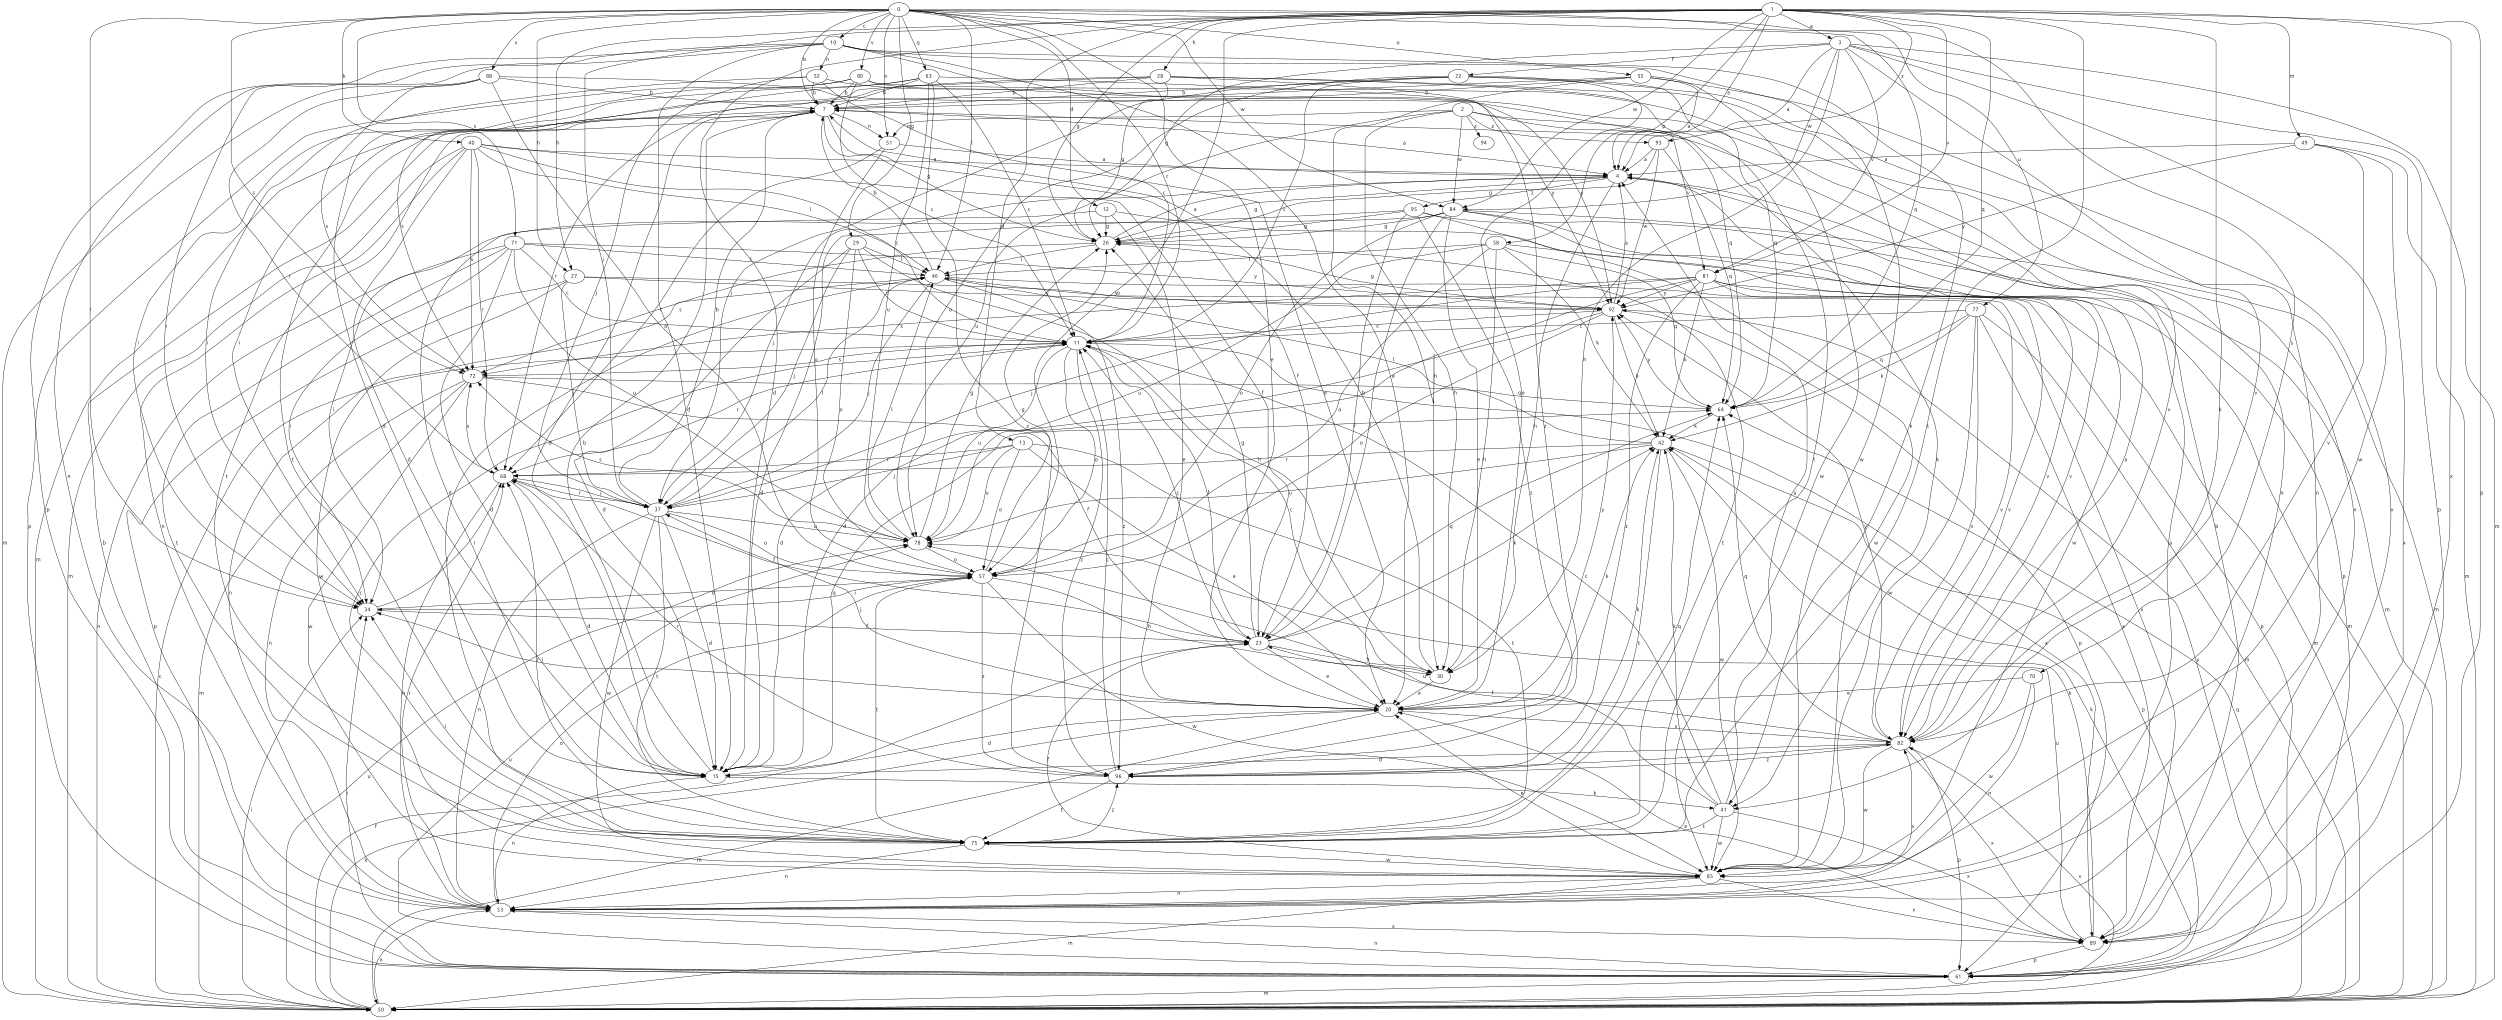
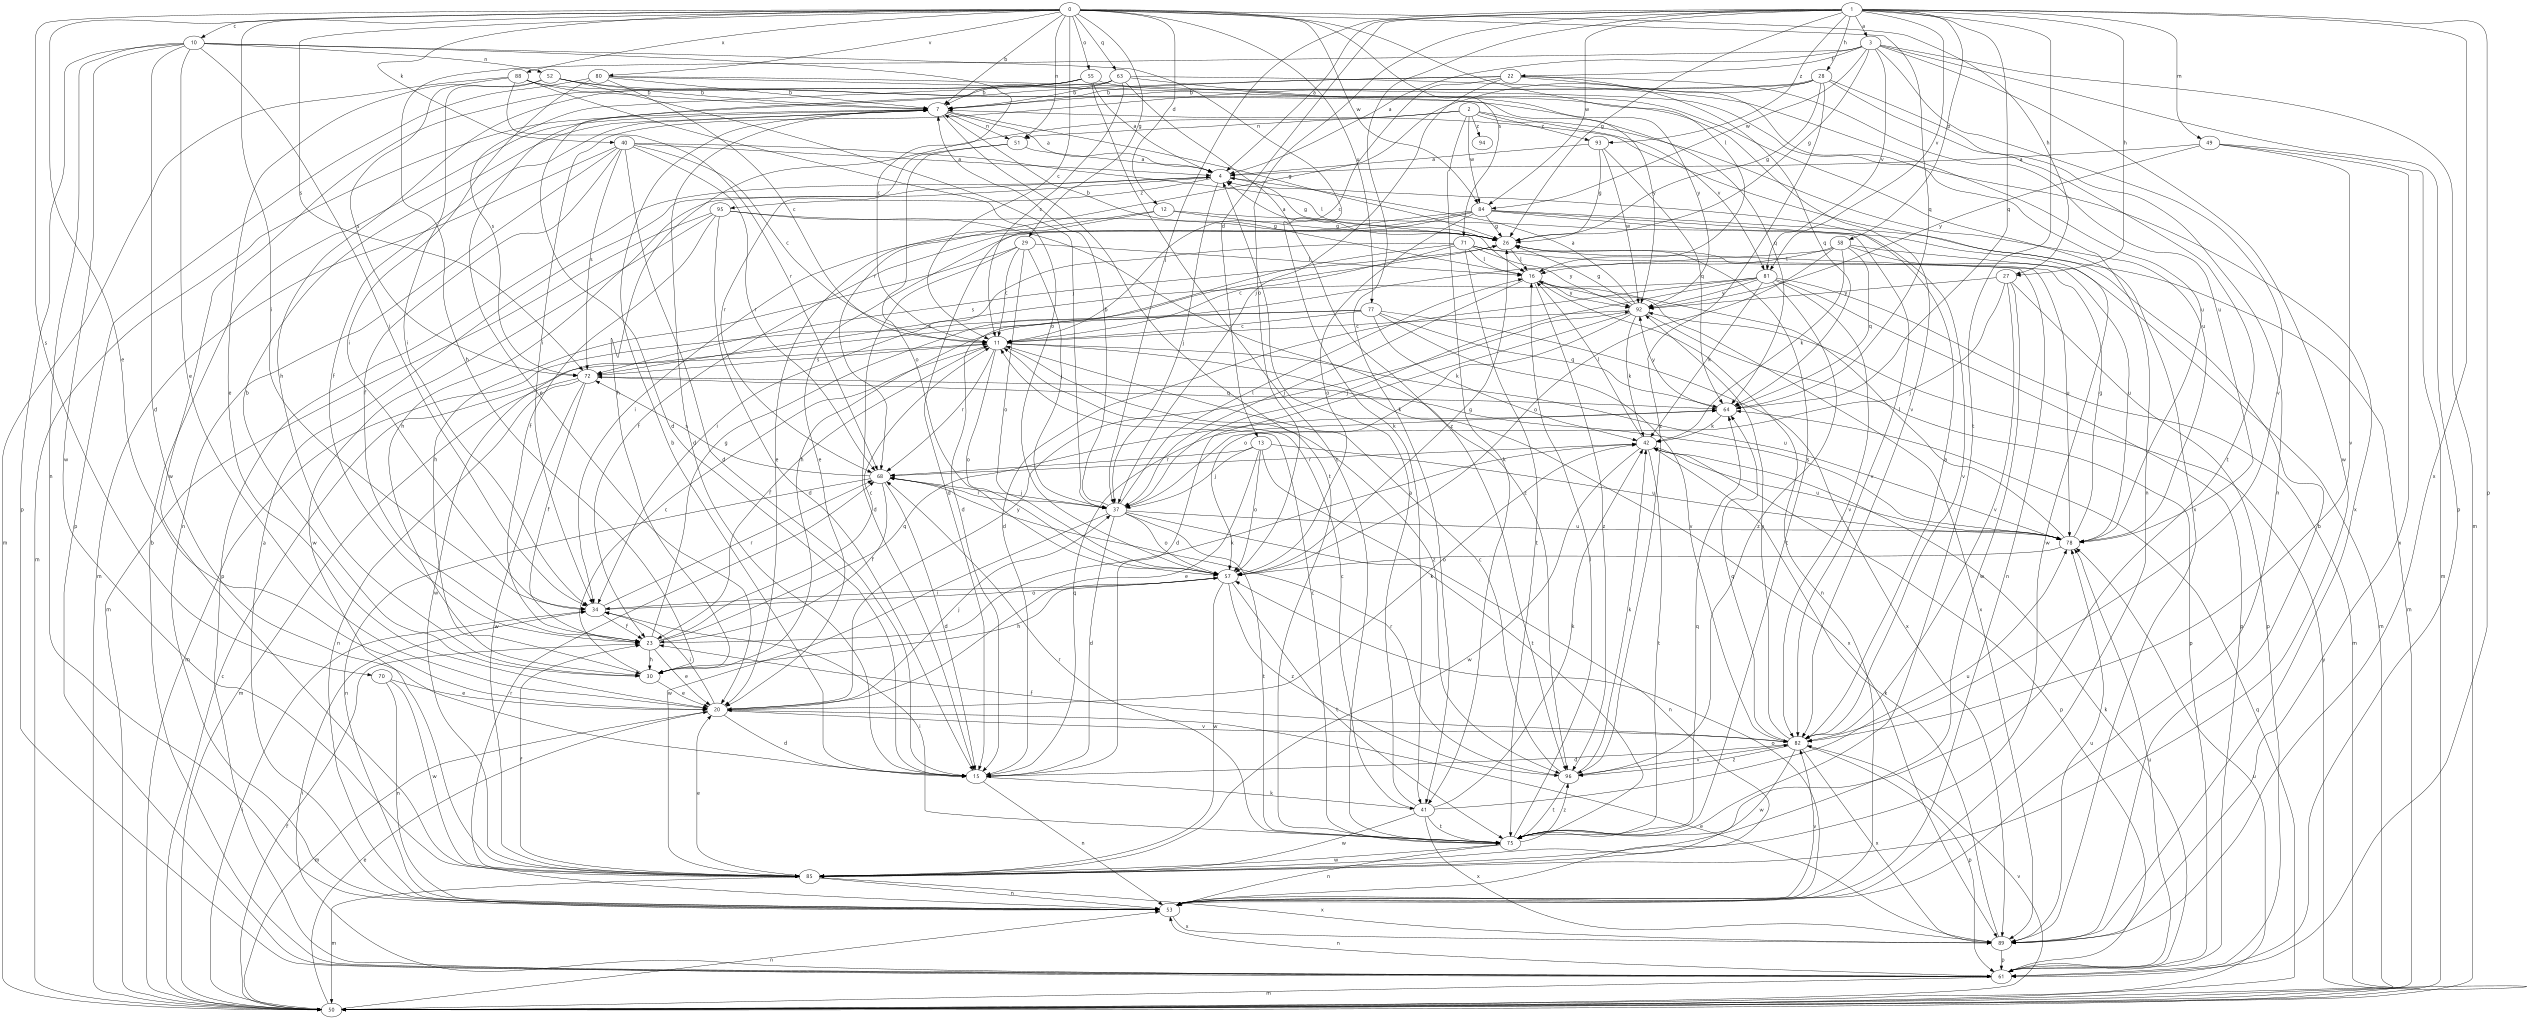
edge "1" -> "15": removed, label "d"
node "46": label "46" -> "16"
edge "71" -> "50": now "71" -> "53"
